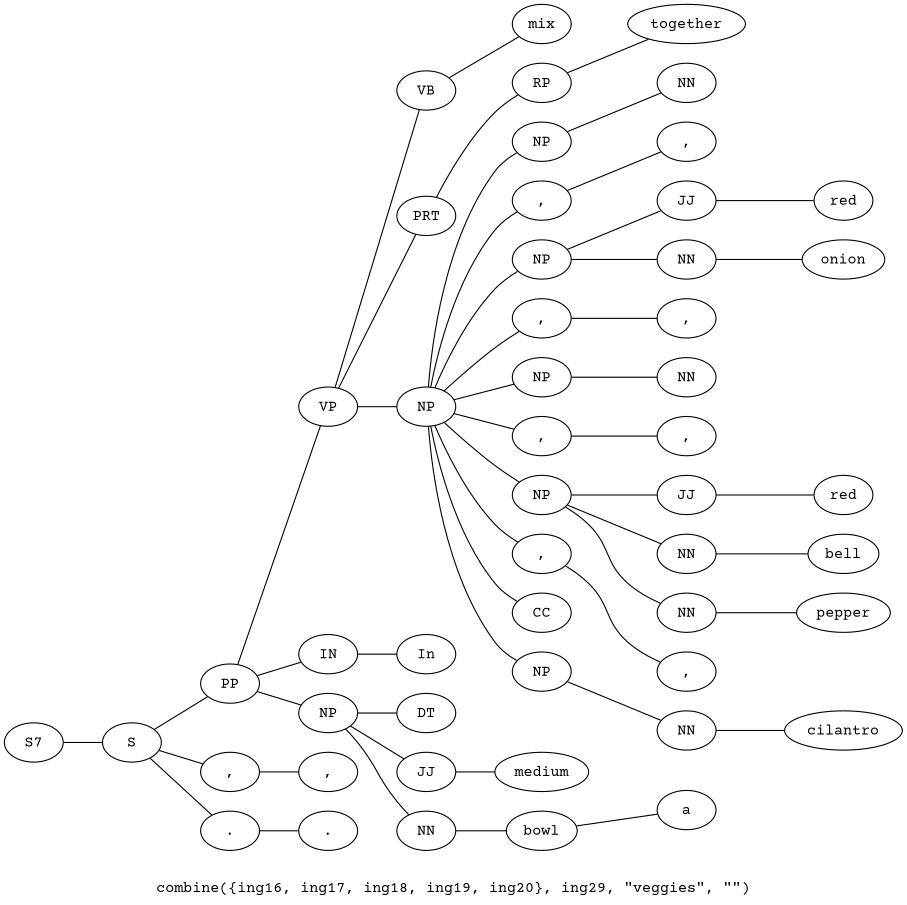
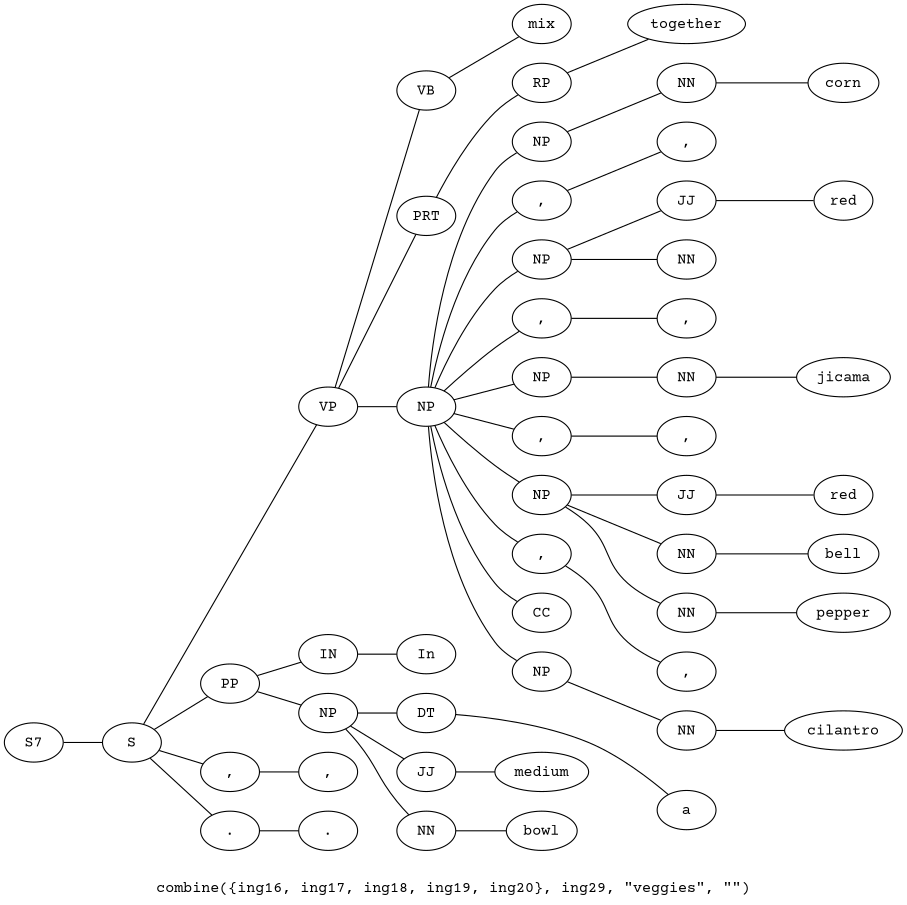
node "corn": added
node "onion": removed
node "jicama": added
edge "VP" -- "PP": now "VP" -- "S"
edge "a" -- "bowl": now "a" -- "DT"
